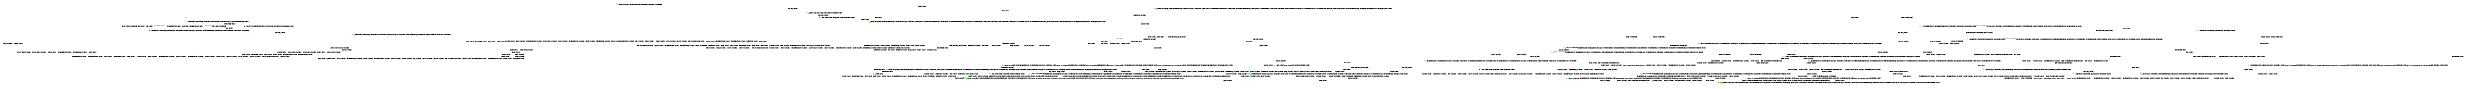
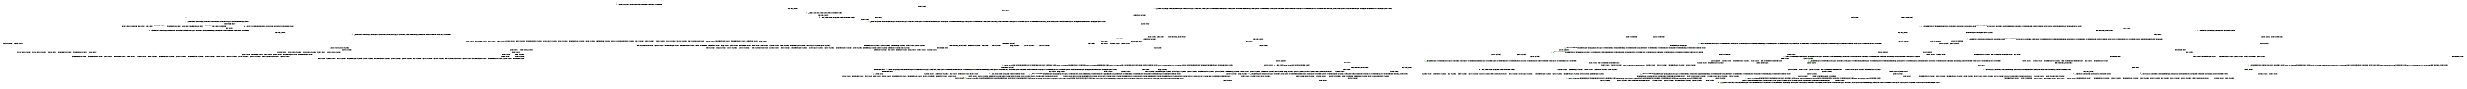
edge "l" -> "ii": added, label "KEXINIT / KEXINIT"
edge "w" -> "q": removed, label "CH_CLOSE / UNIMPLEMENTED"
